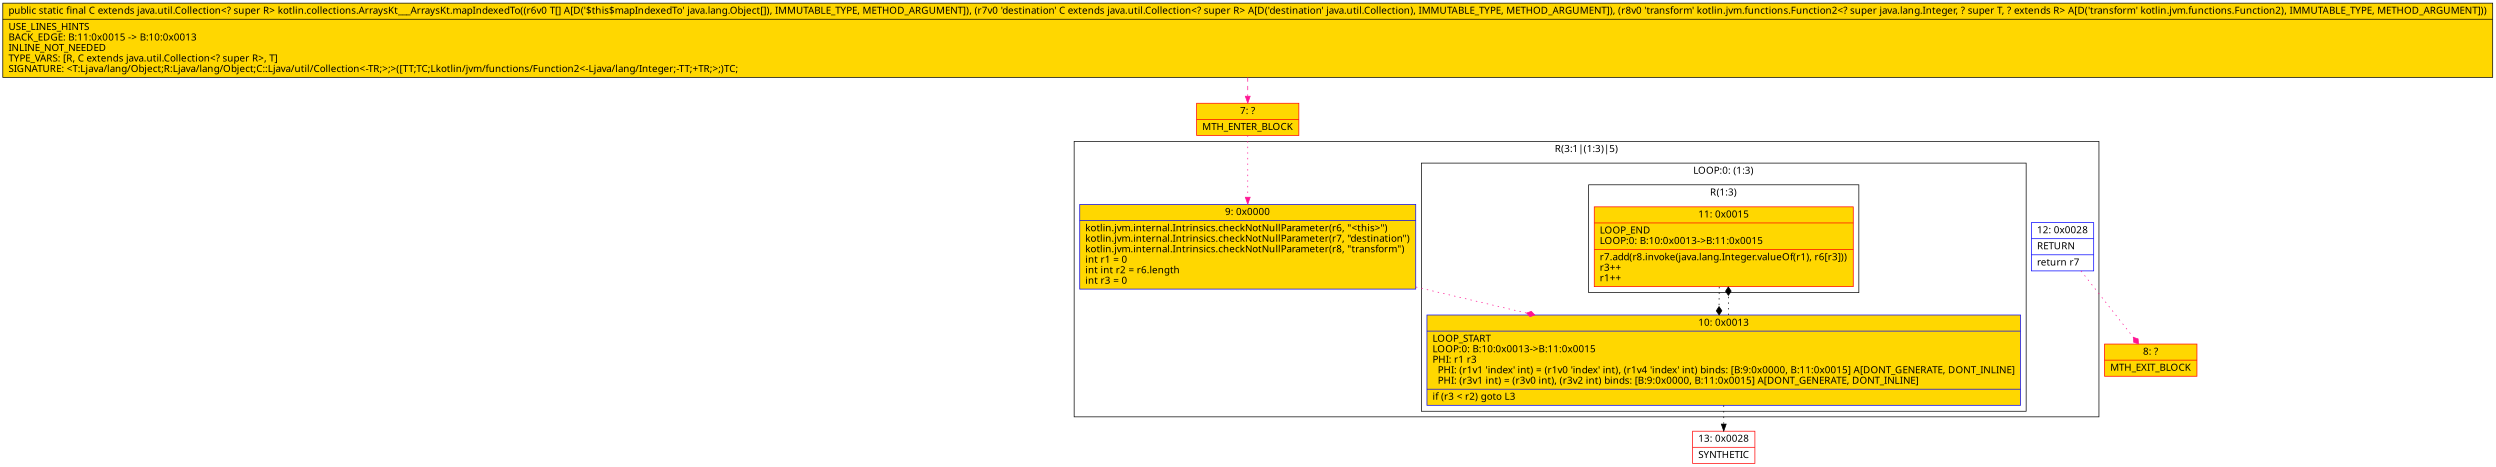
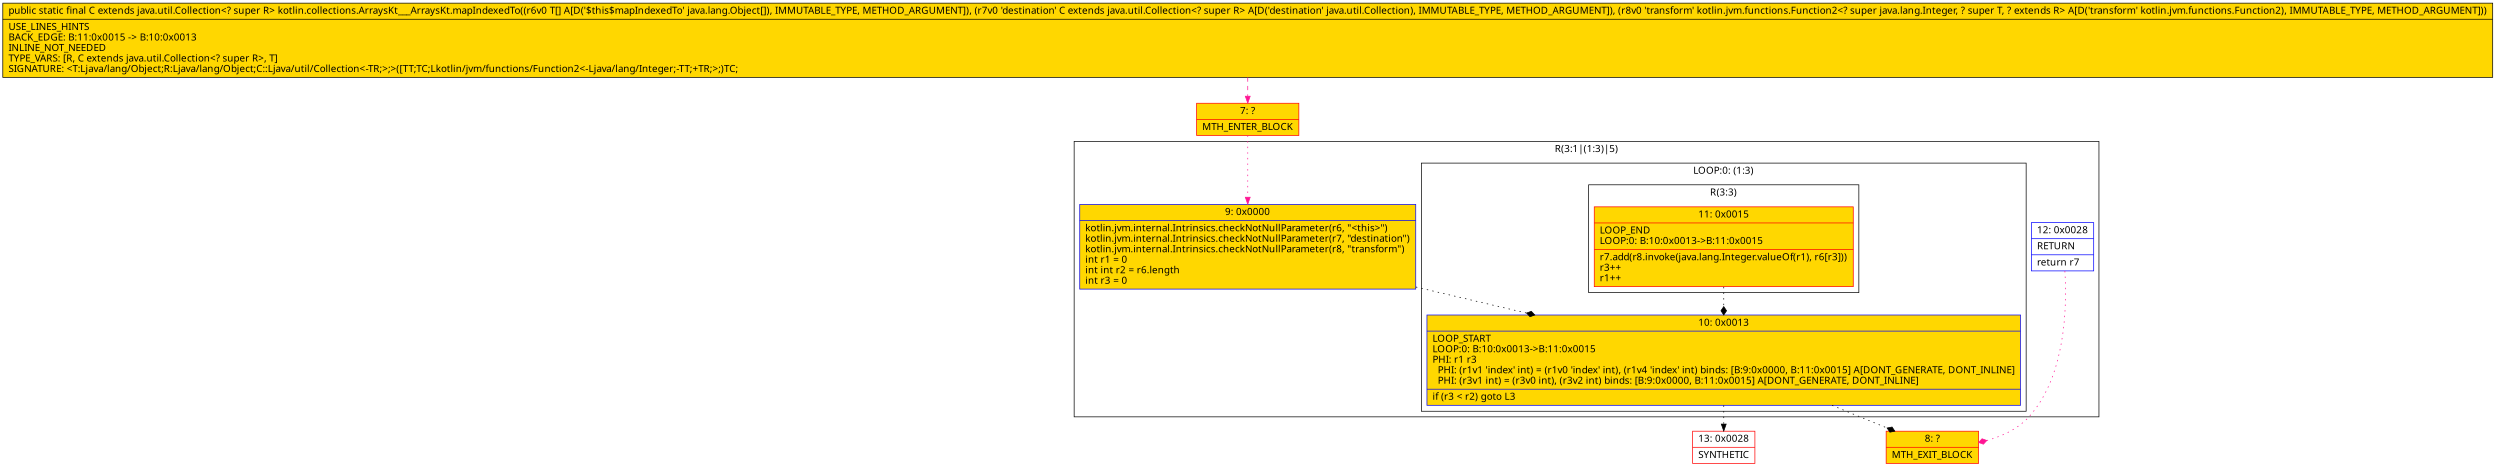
cluster "R(1:3)": label "R(1:3)" -> "R(3:3)"
edge "9: 0x0000" -> "10: 0x0013": color deeppink -> black
edge "10: 0x0013" -> "11: 0x0015": now "10: 0x0013" -> "8: ?"
